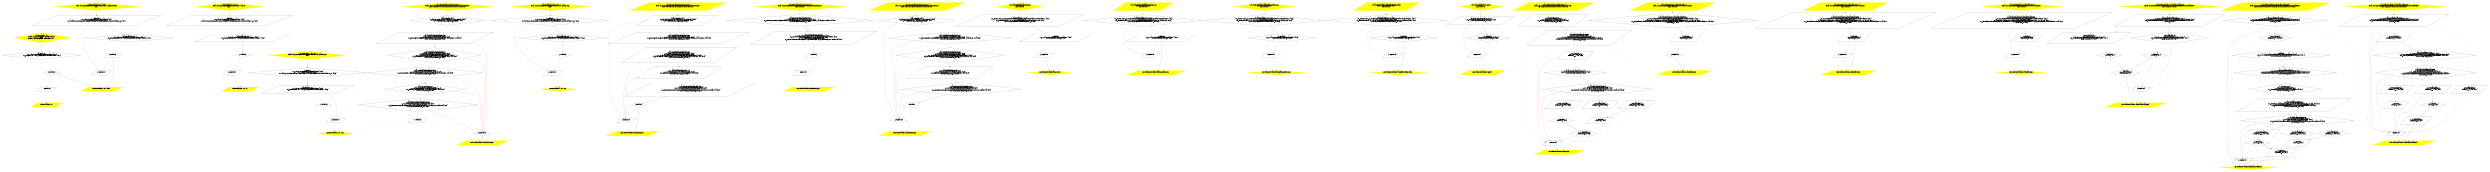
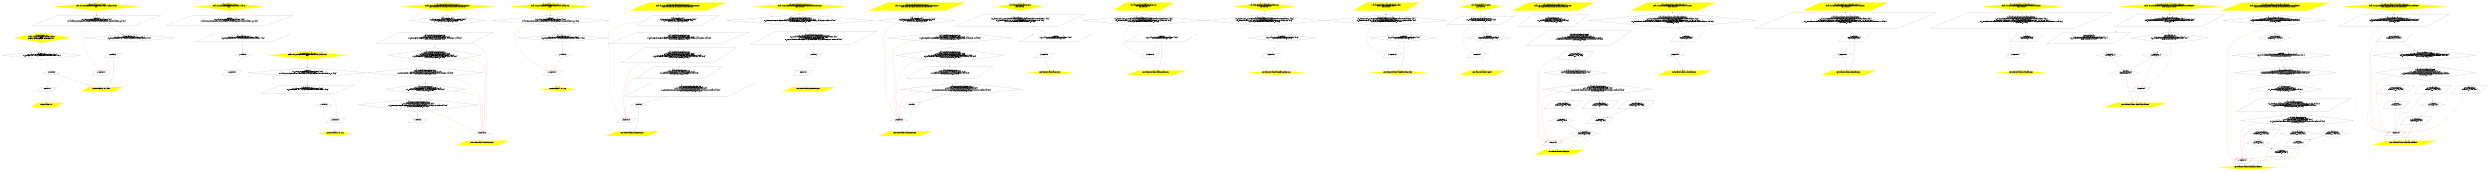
node "2: Exit ResultMatchers$1.<init>(int)": removed
